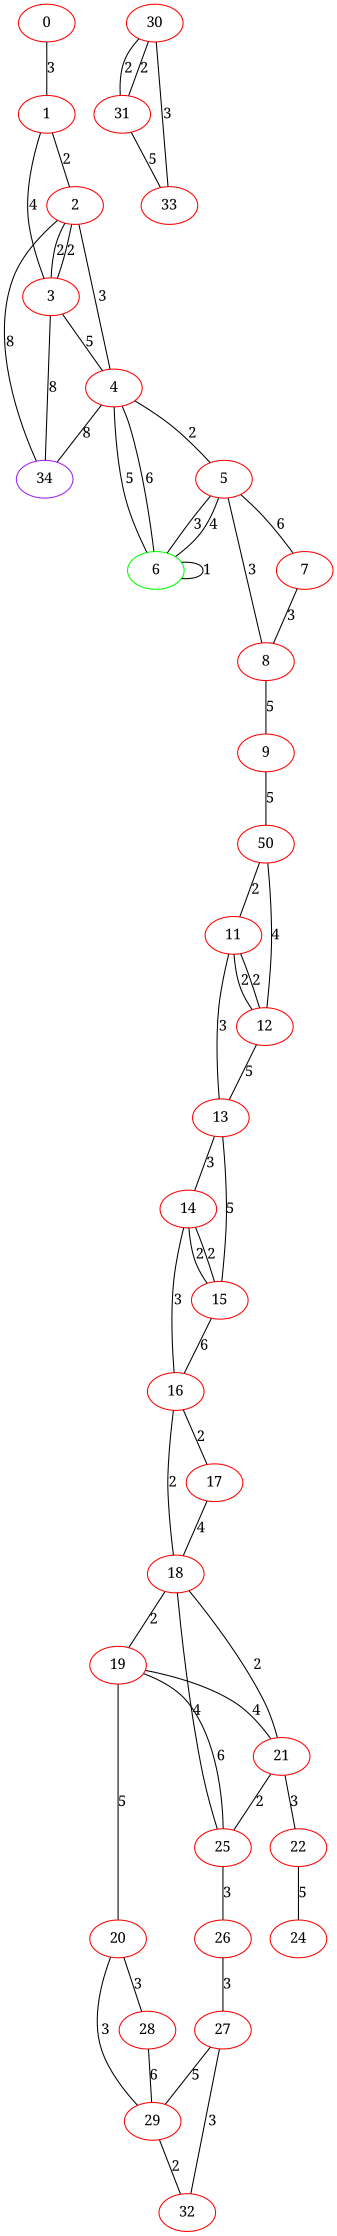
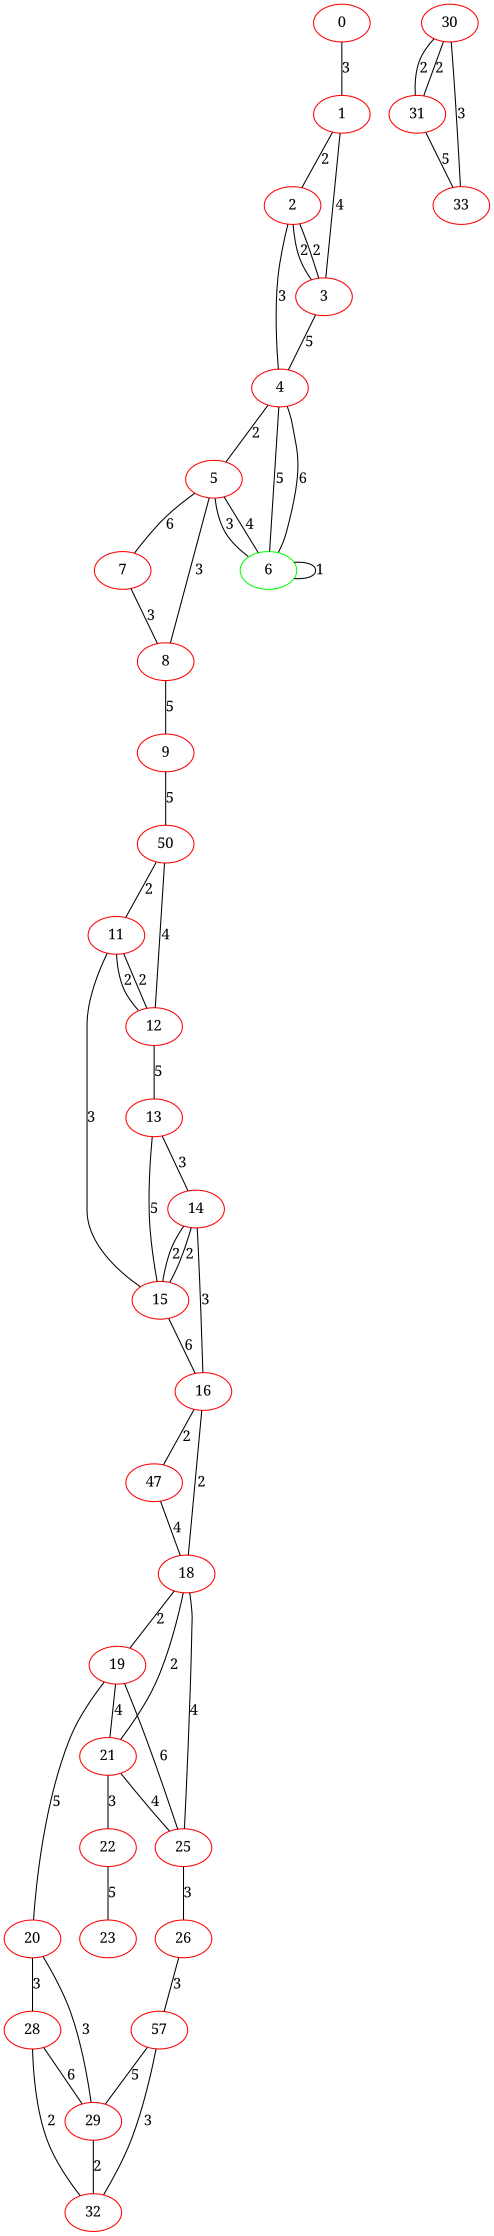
node "34": removed
edge "11" -- "13": now "11" -- "15"
node "17": label "17" -> "47"
edge "21" -- "25": label "2" -> "4"
node "24": label "24" -> "23"
node "27": label "27" -> "57"
edge "28" -- "32": added, label "2"
